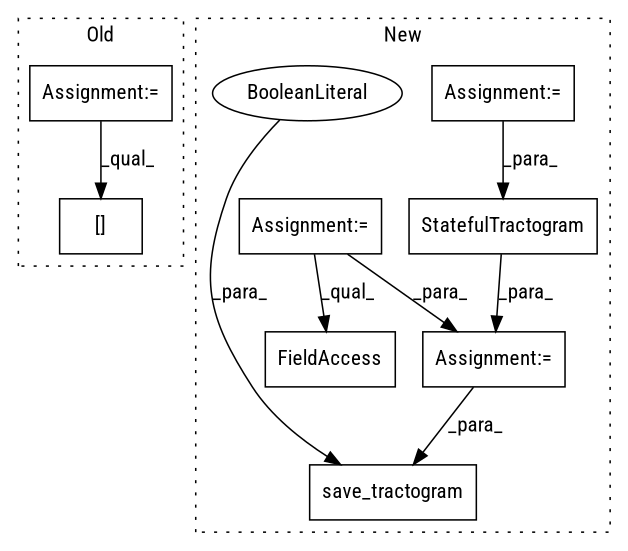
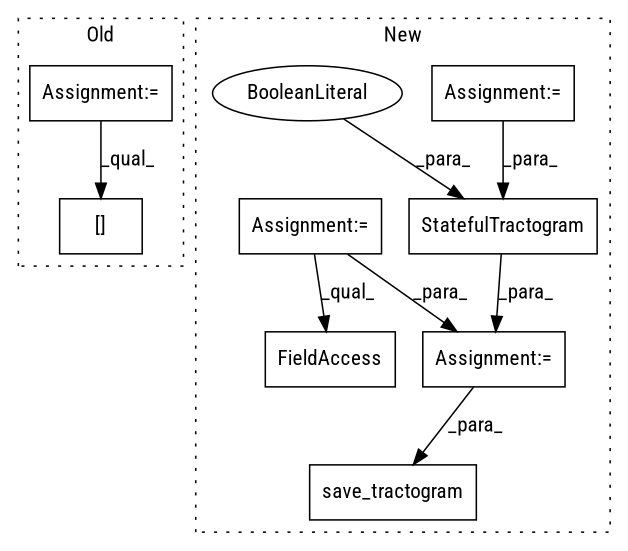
edge "BooleanLiteral" -> "save_tractogram": now "BooleanLiteral" -> "StatefulTractogram"
